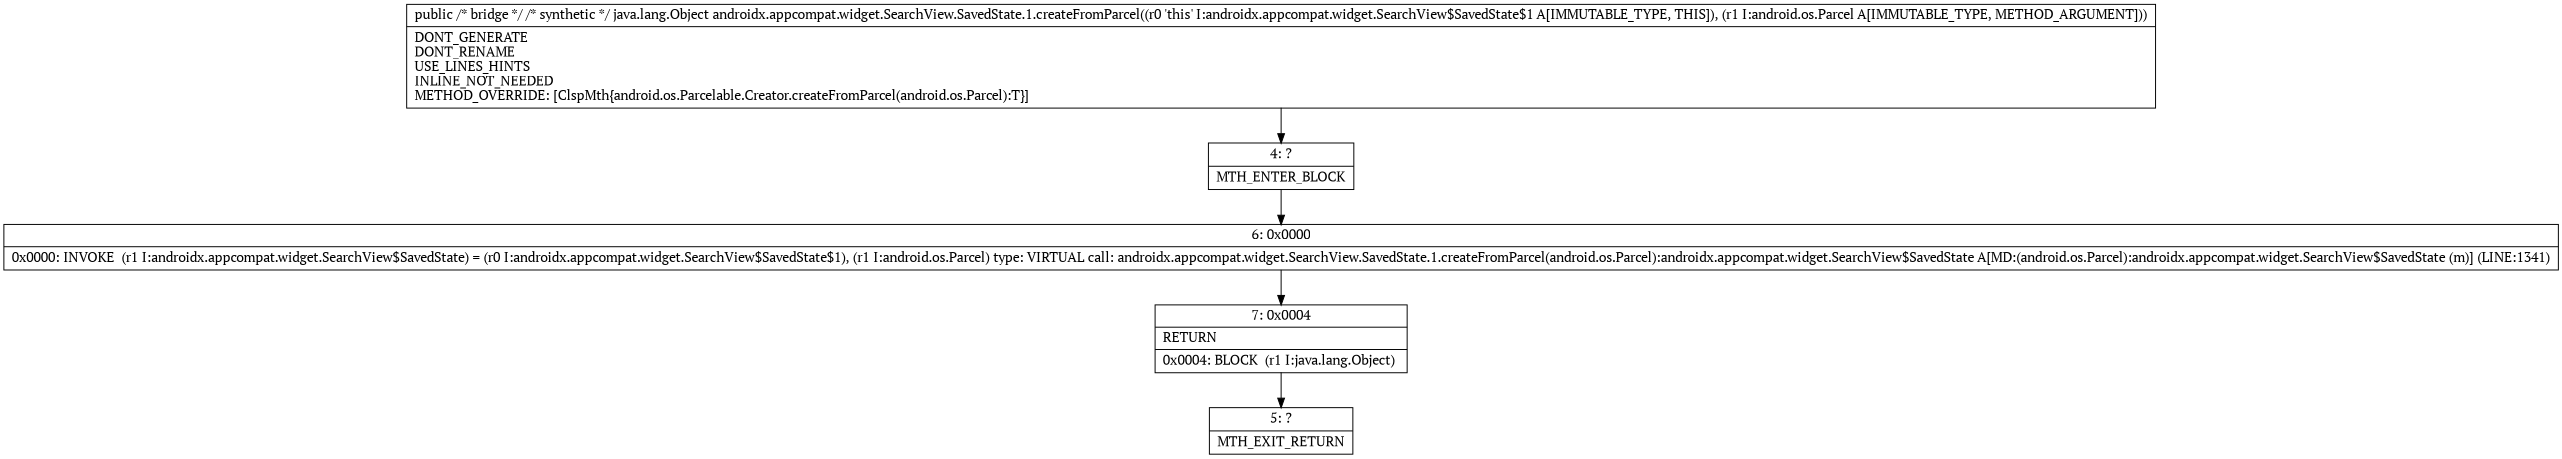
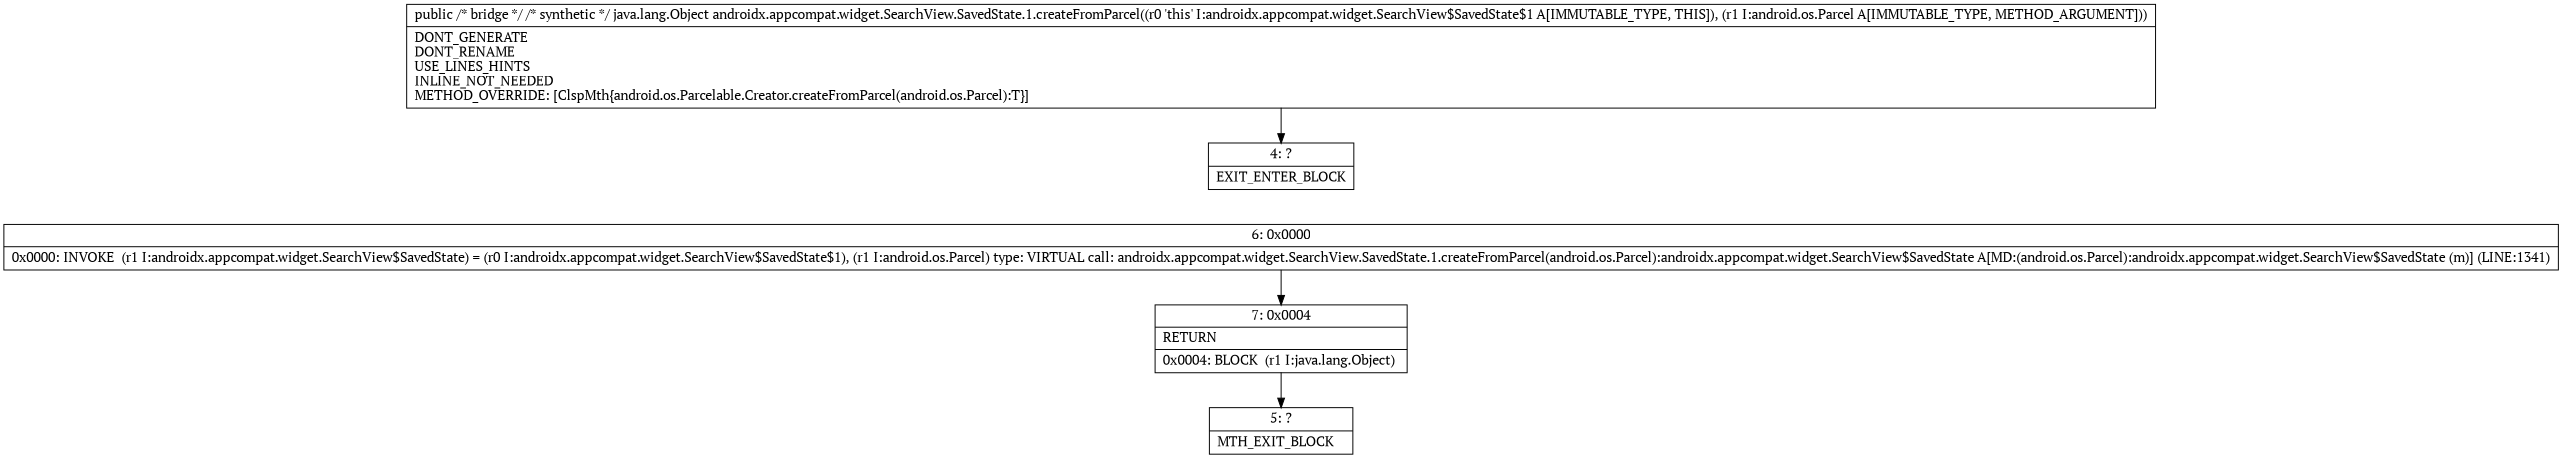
node "4: ?": text "MTH_ENTER_BLOCK" -> "EXIT_ENTER_BLOCK"
edge "4: ?" -> "6: 0x0000": removed
node "5: ?": text "MTH_EXIT_RETURN" -> "MTH_EXIT_BLOCK"
